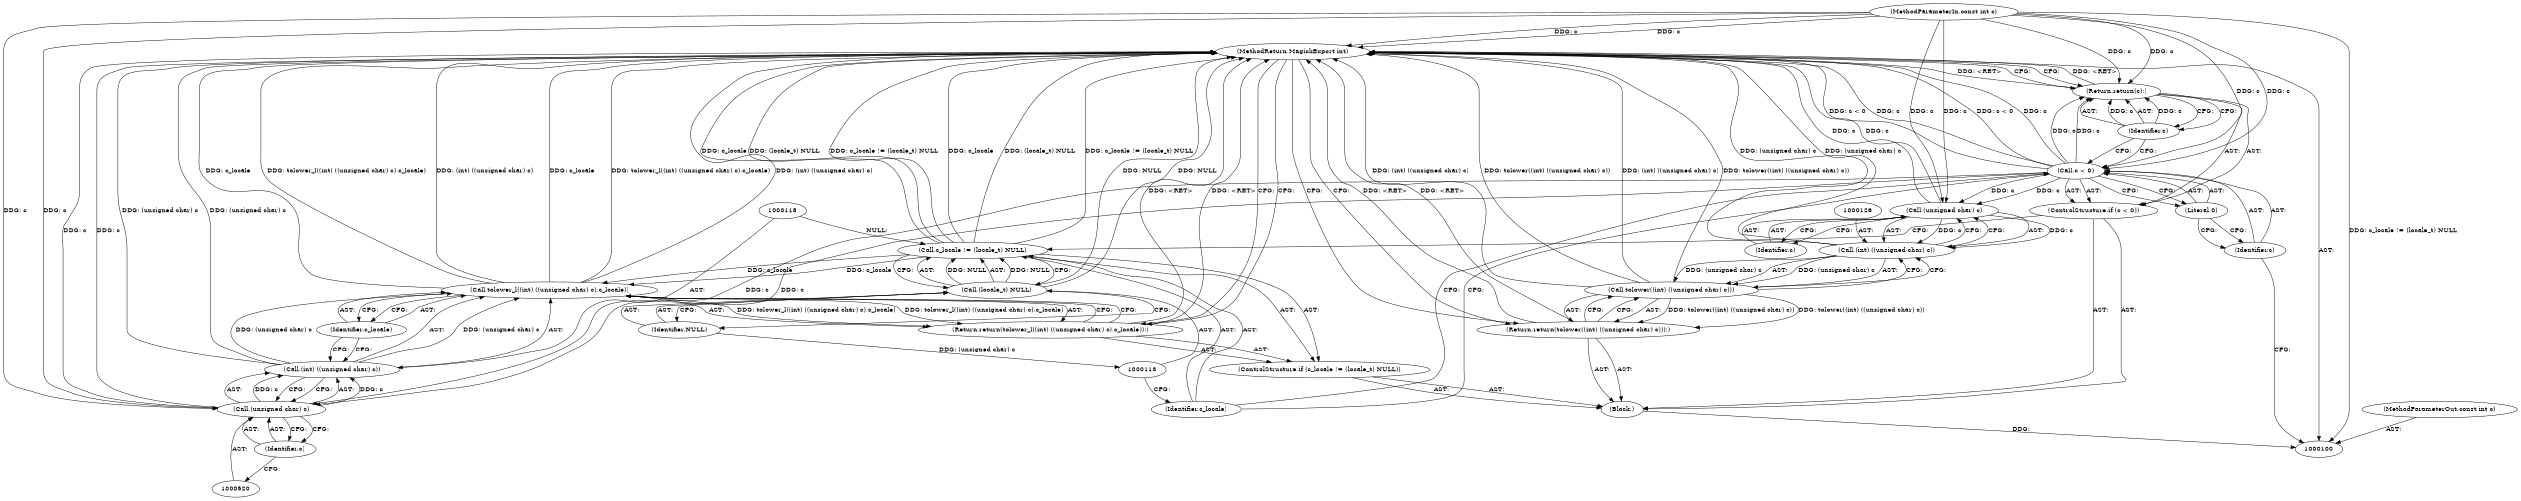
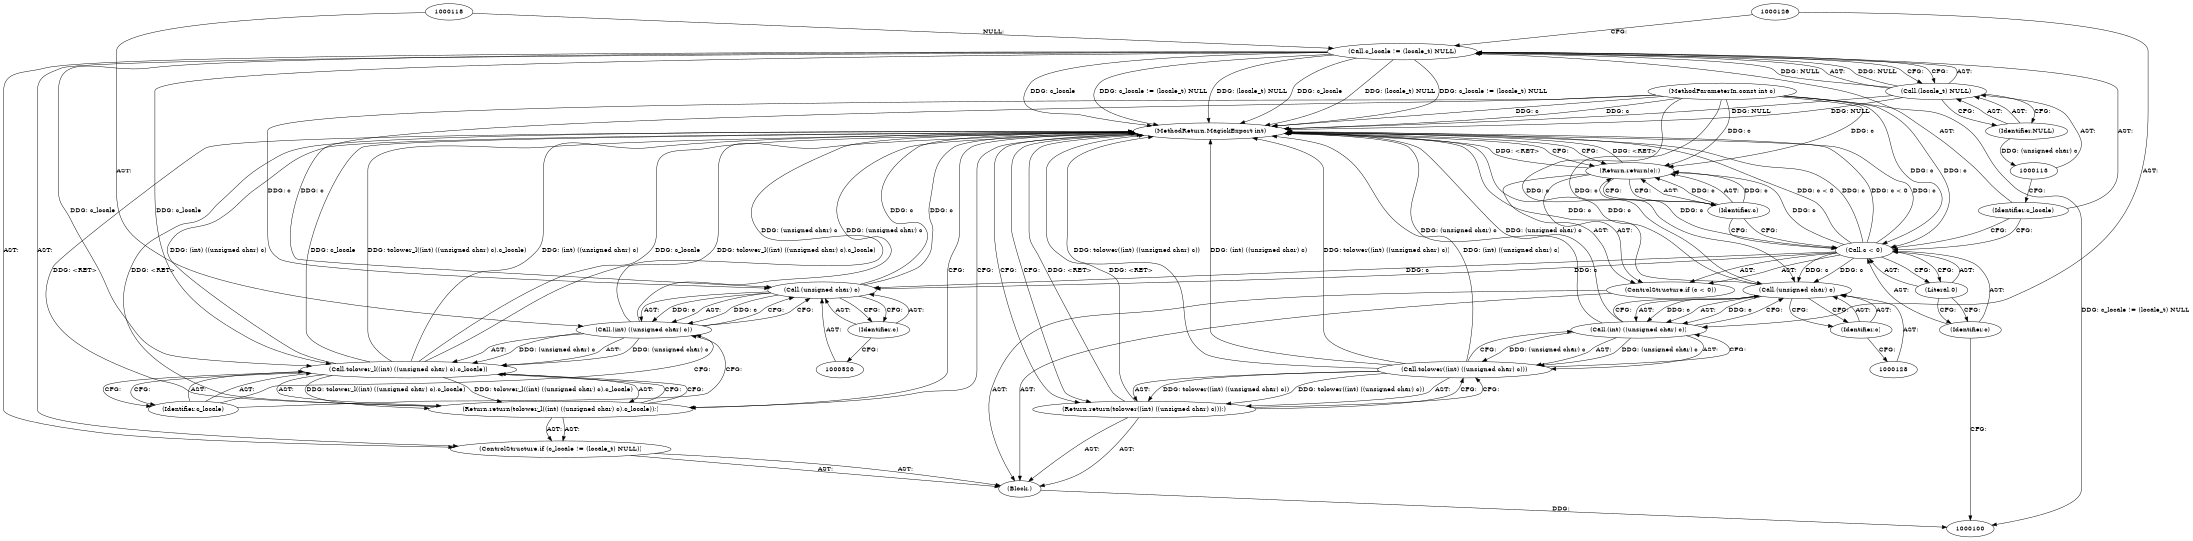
edge "(MethodReturn,MagickExport int)" -> "1000100": removed, label "AST:"
edge "(ControlStructure,if (c < 0))" -> "(Call,c_locale != (locale_t) NULL)": now "1000126" -> "(Call,c_locale != (locale_t) NULL)"
node "1000128": added
node "(MethodParameterOut,const int c)": removed
